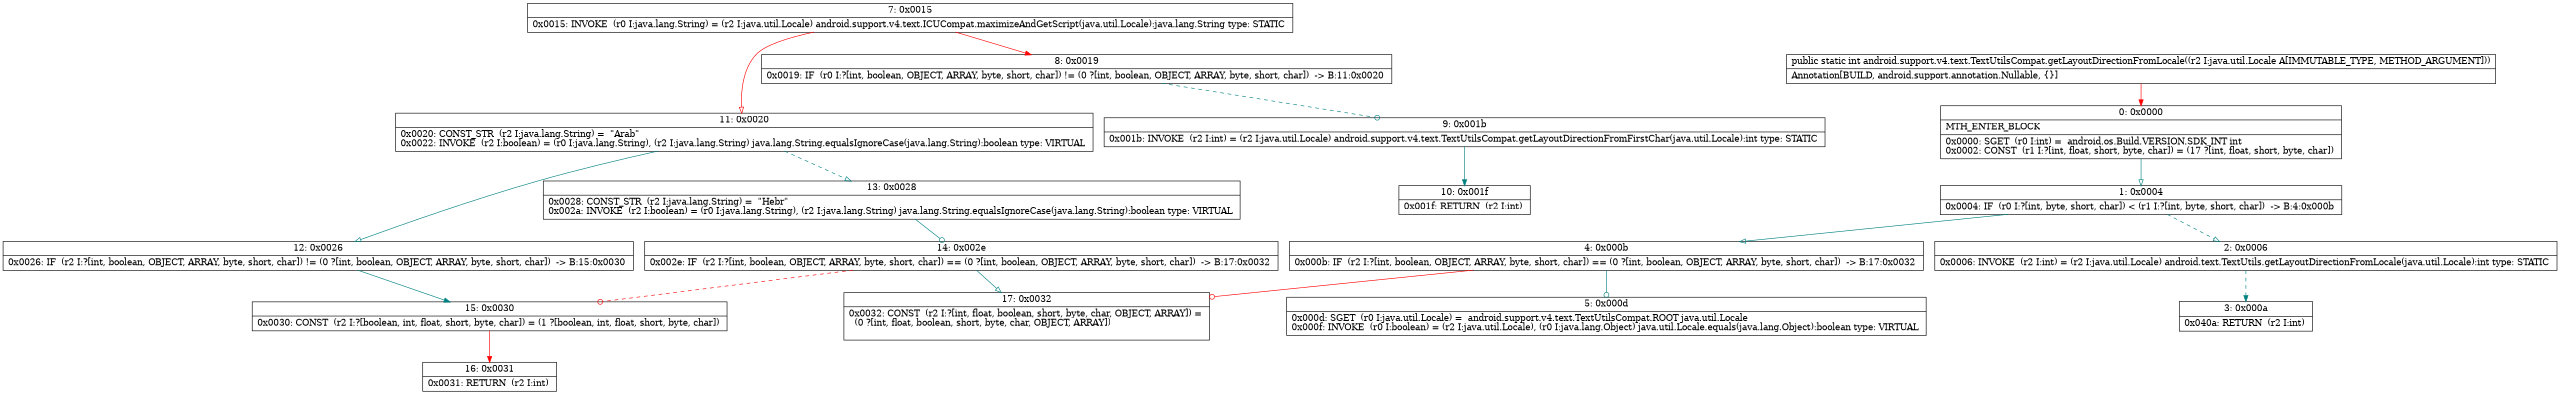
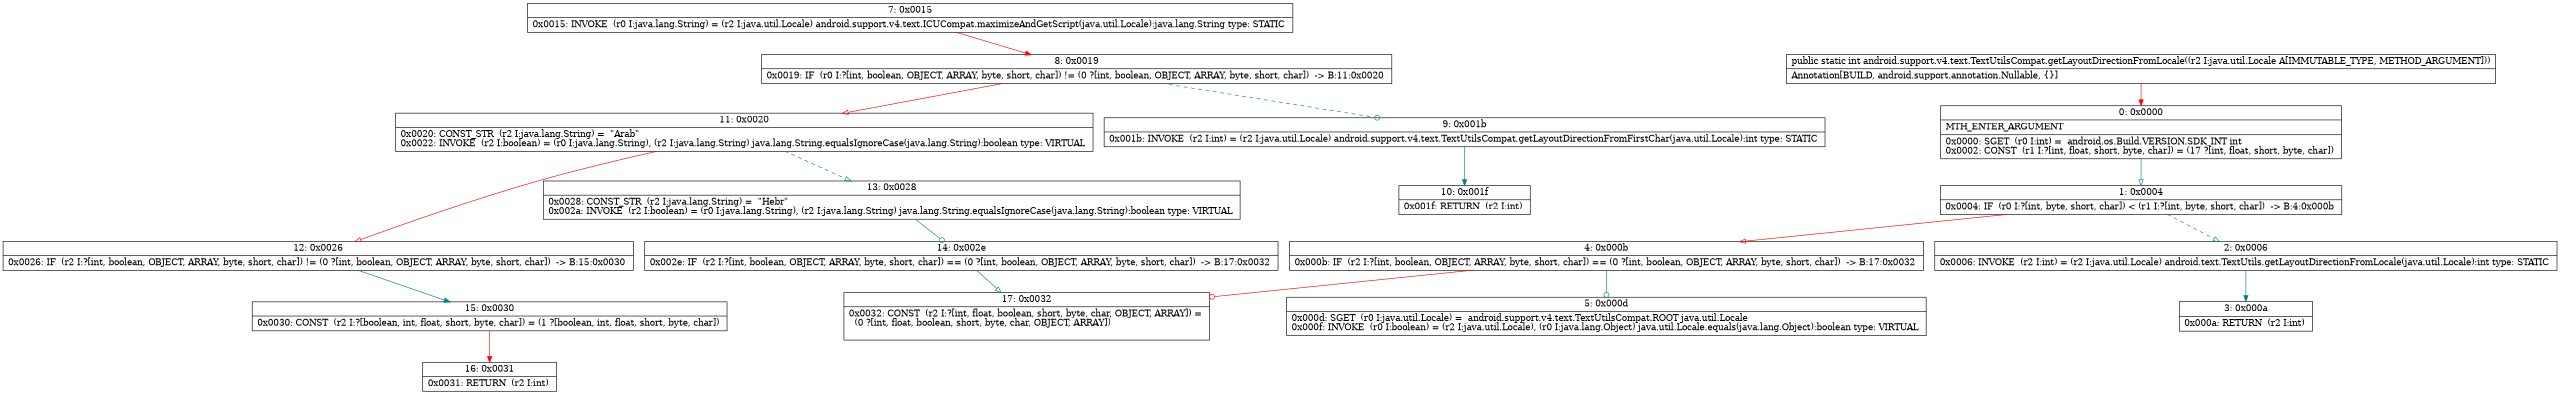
edge "7: 0x0015" -> "11: 0x0020": now "8: 0x0019" -> "11: 0x0020"
node "0: 0x0000": text "MTH_ENTER_BLOCK" -> "MTH_ENTER_ARGUMENT"
edge "11: 0x0020" -> "12: 0x0026": color teal -> red
edge "1: 0x0004" -> "4: 0x000b": color teal -> red
edge "2: 0x0006" -> "3: 0x000a": style dashed -> solid
edge "14: 0x002e" -> "15: 0x0030": removed
node "3: 0x000a": text "0x040a: RETURN  (r2 I:int)" -> "0x000a: RETURN  (r2 I:int)"
